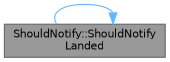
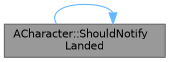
node "ShouldNotify::ShouldNotify Landed": label "ShouldNotify::ShouldNotify Landed" -> "ACharacter::ShouldNotify Landed"
